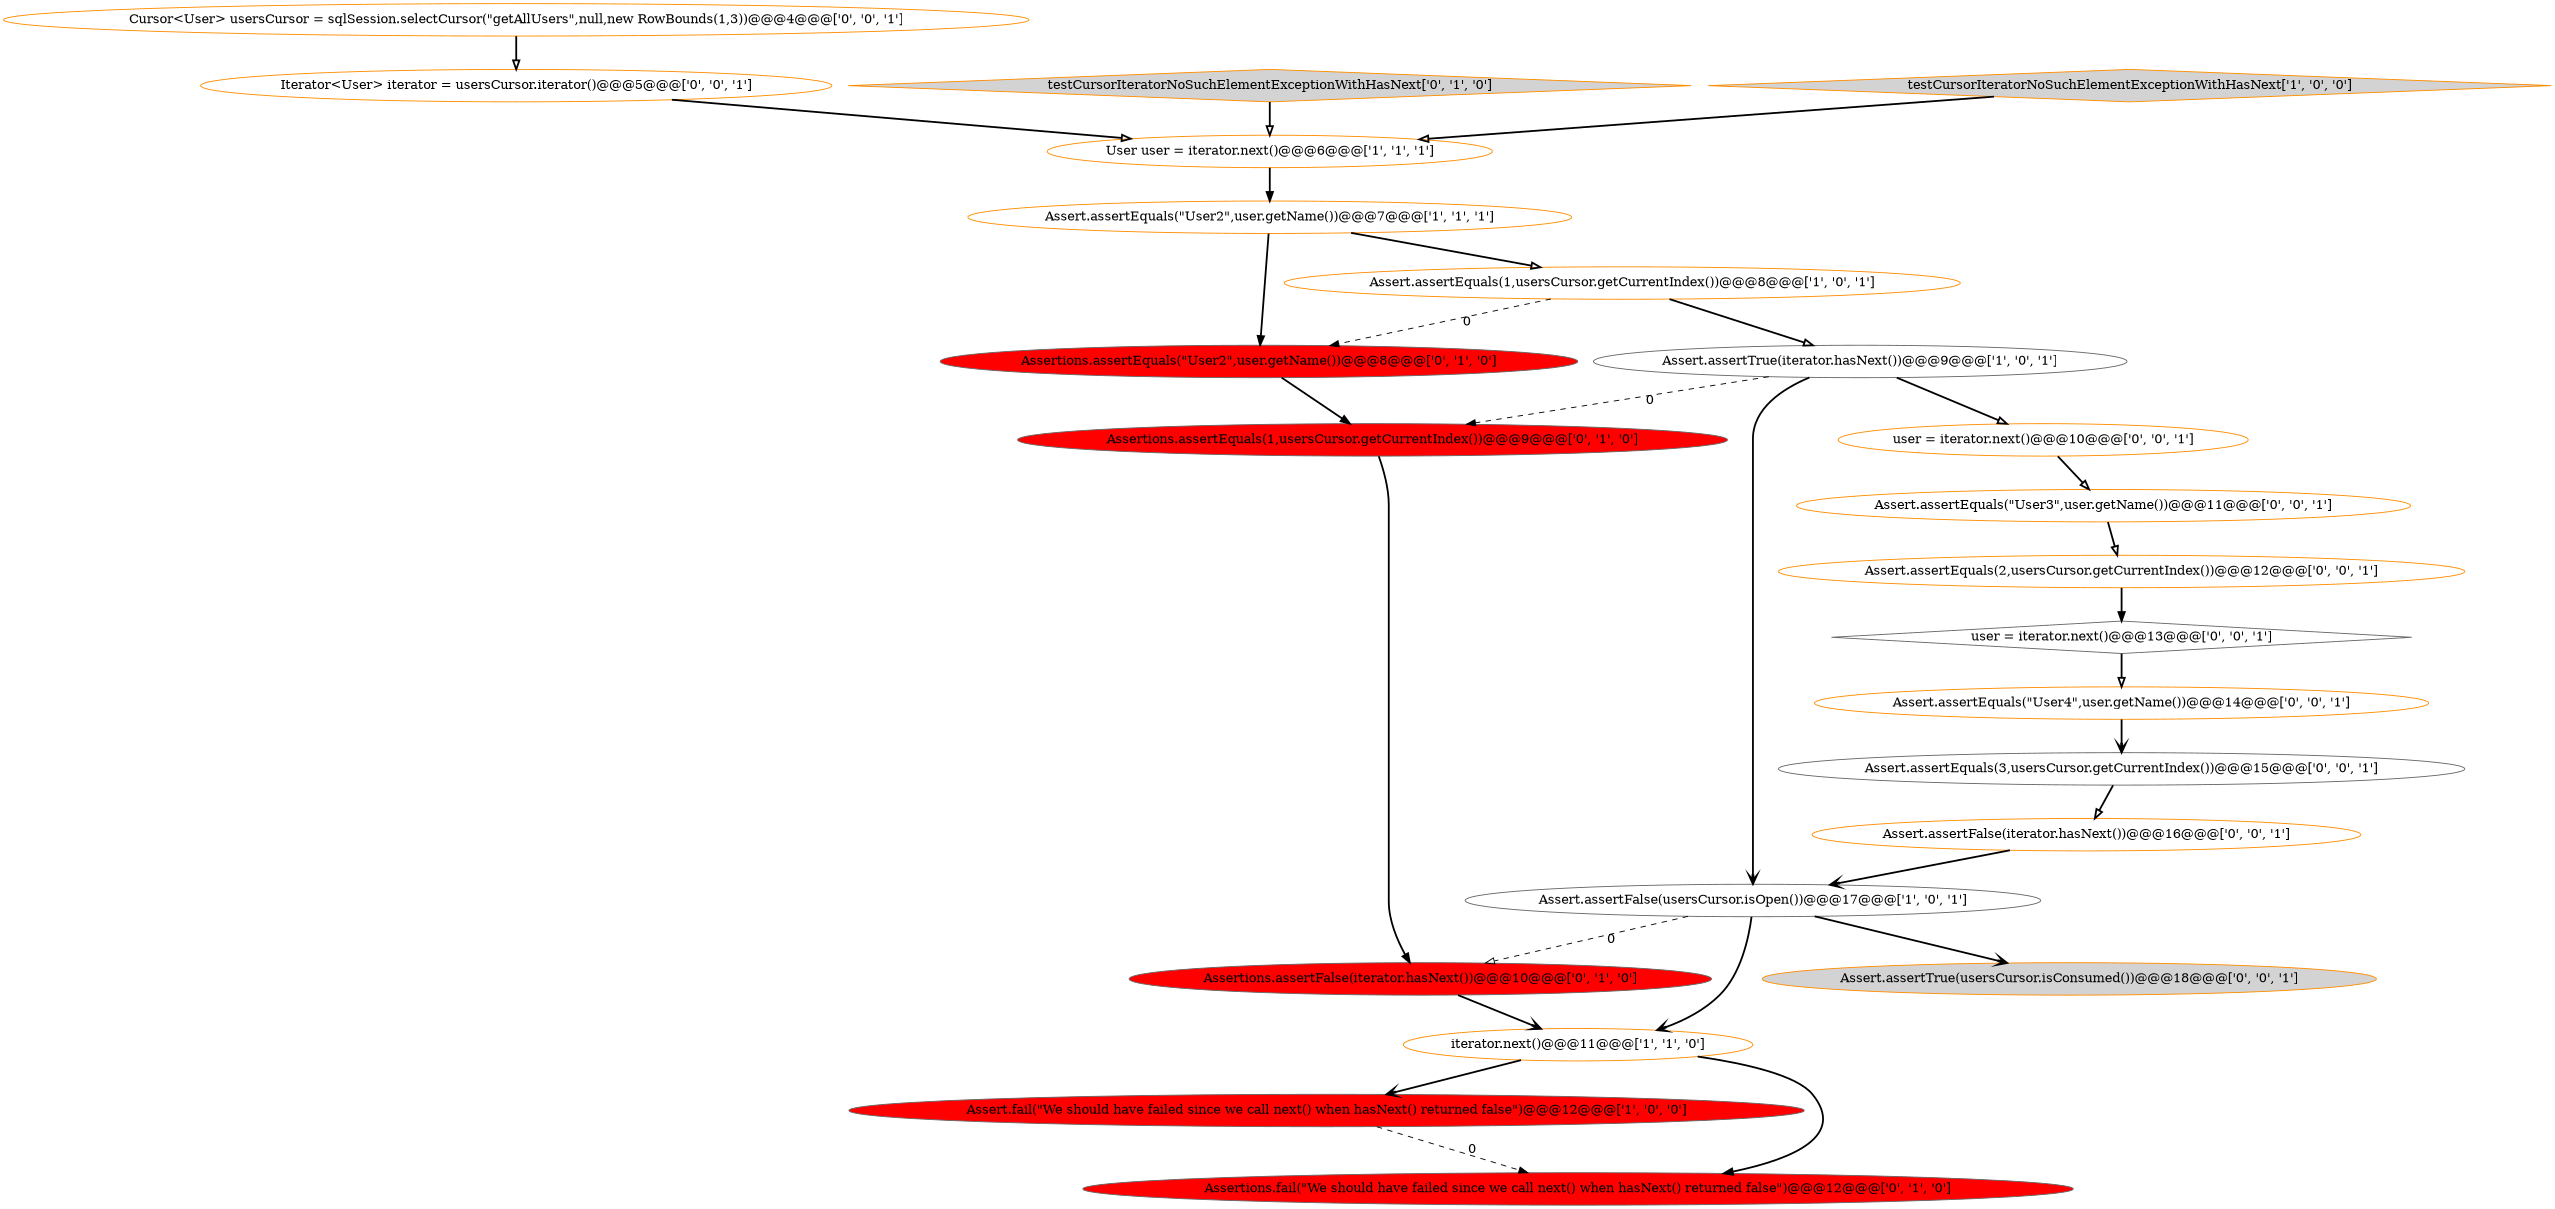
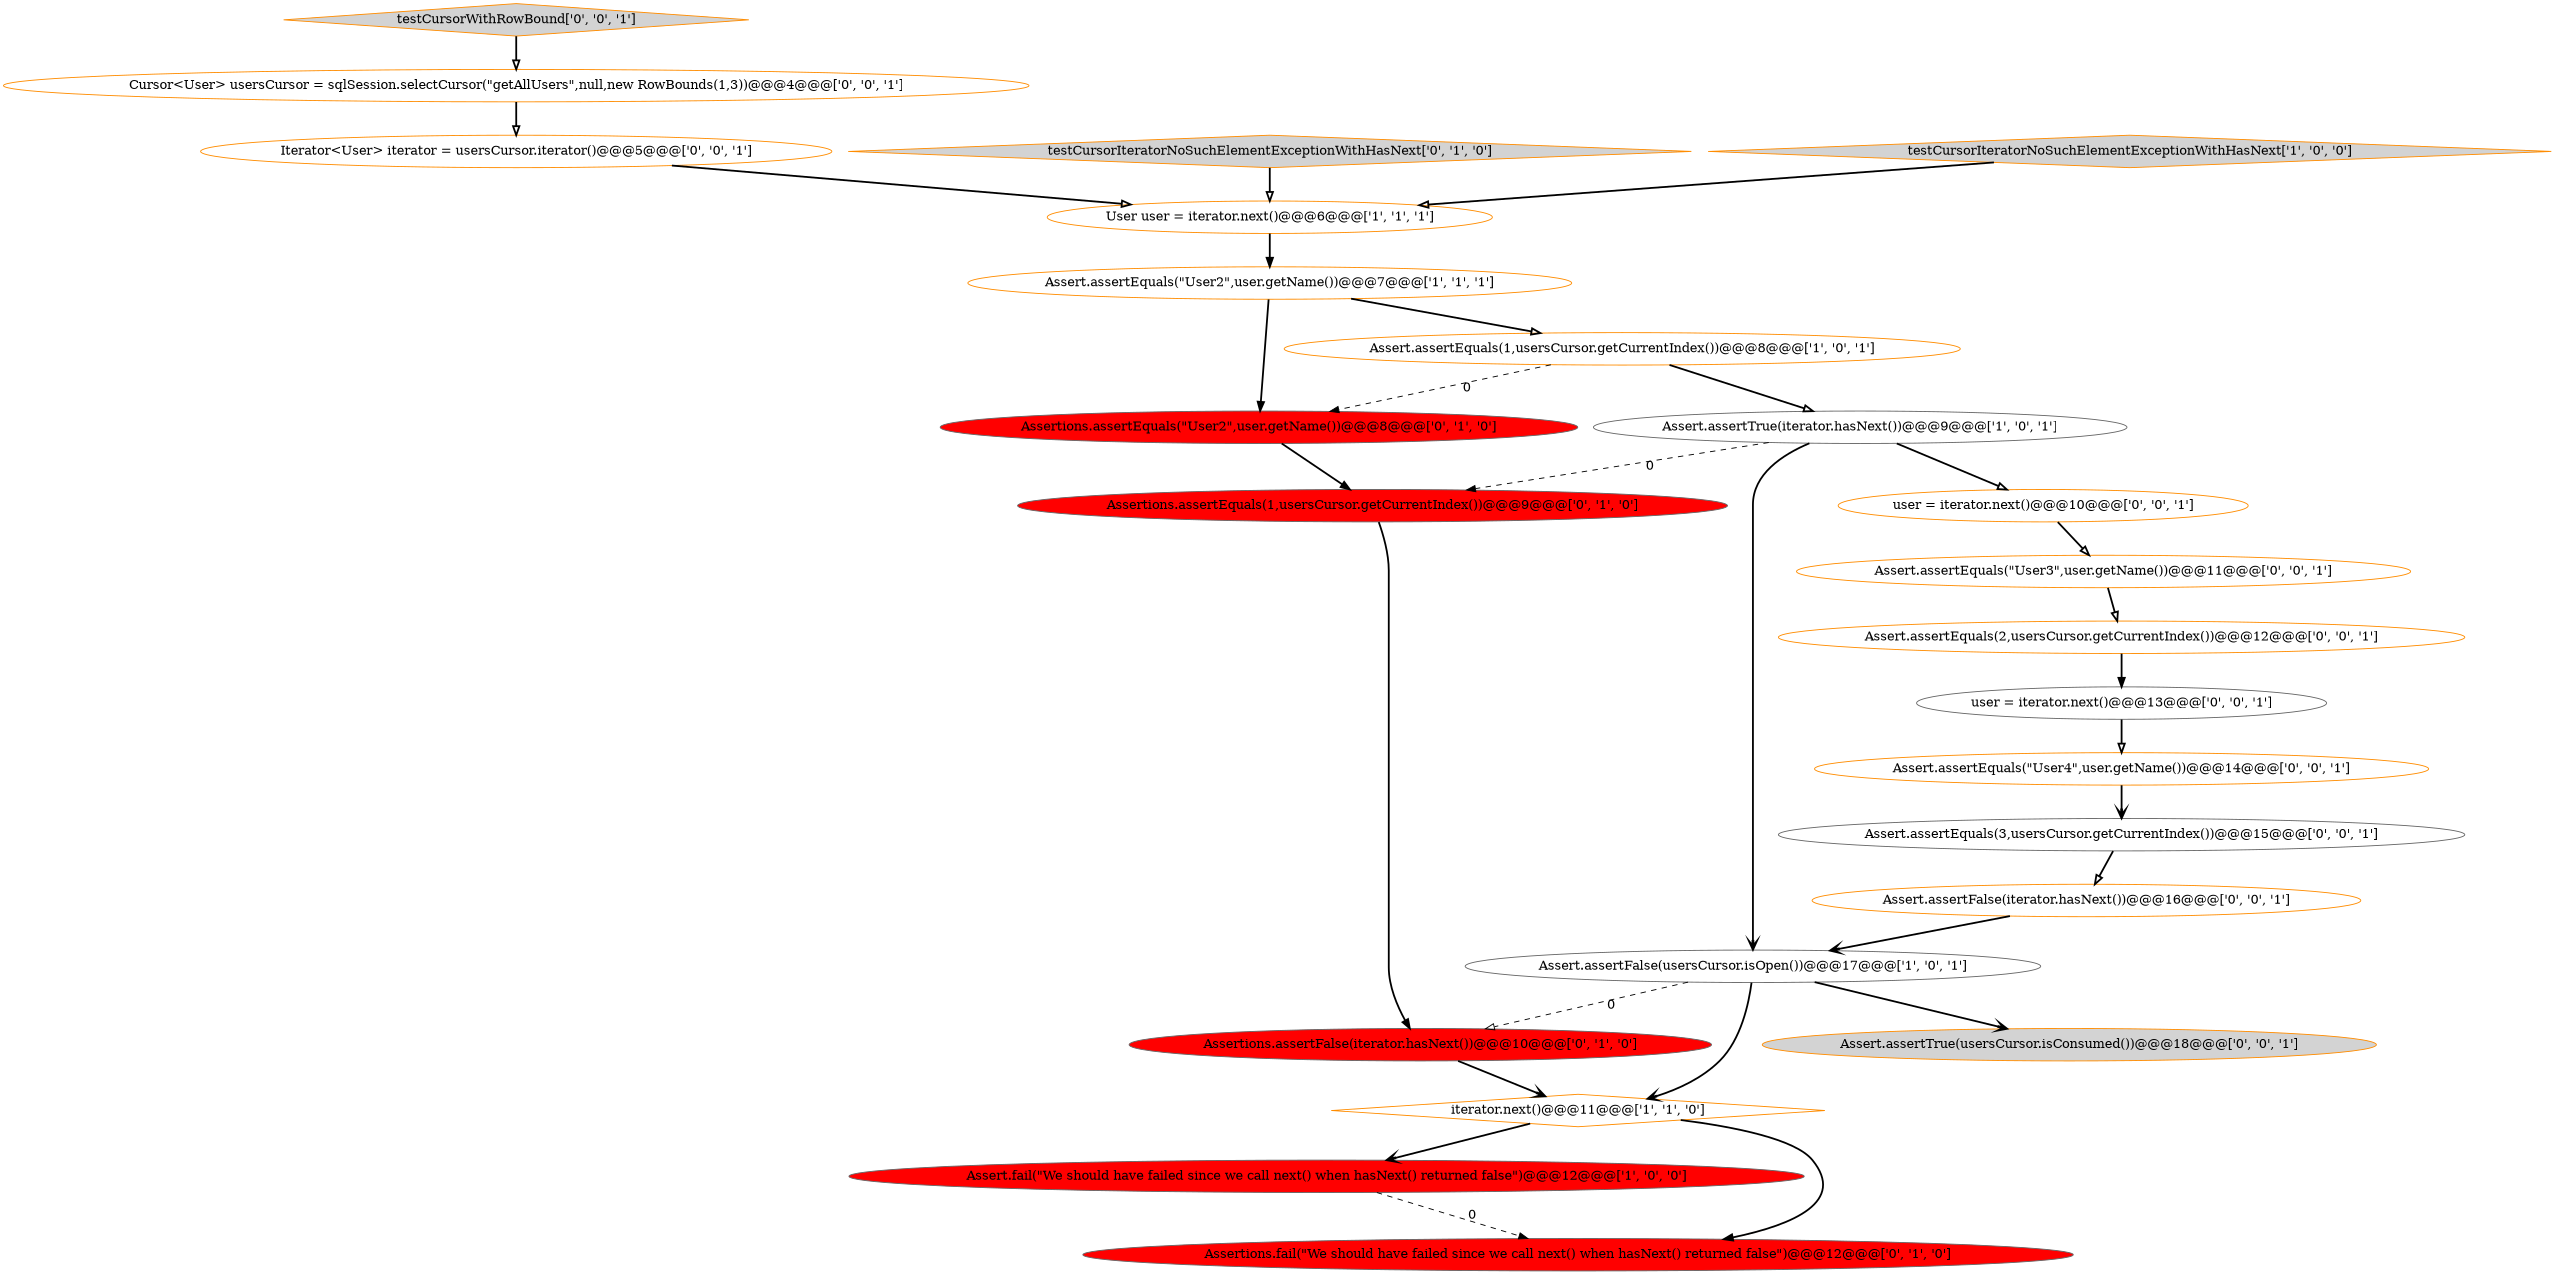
node "testCursorWithRowBound['0', '0', '1']": added
node "user = iterator.next()@@@13@@@['0', '0', '1']": shape diamond -> ellipse
node "iterator.next()@@@11@@@['1', '1', '0']": shape ellipse -> diamond
